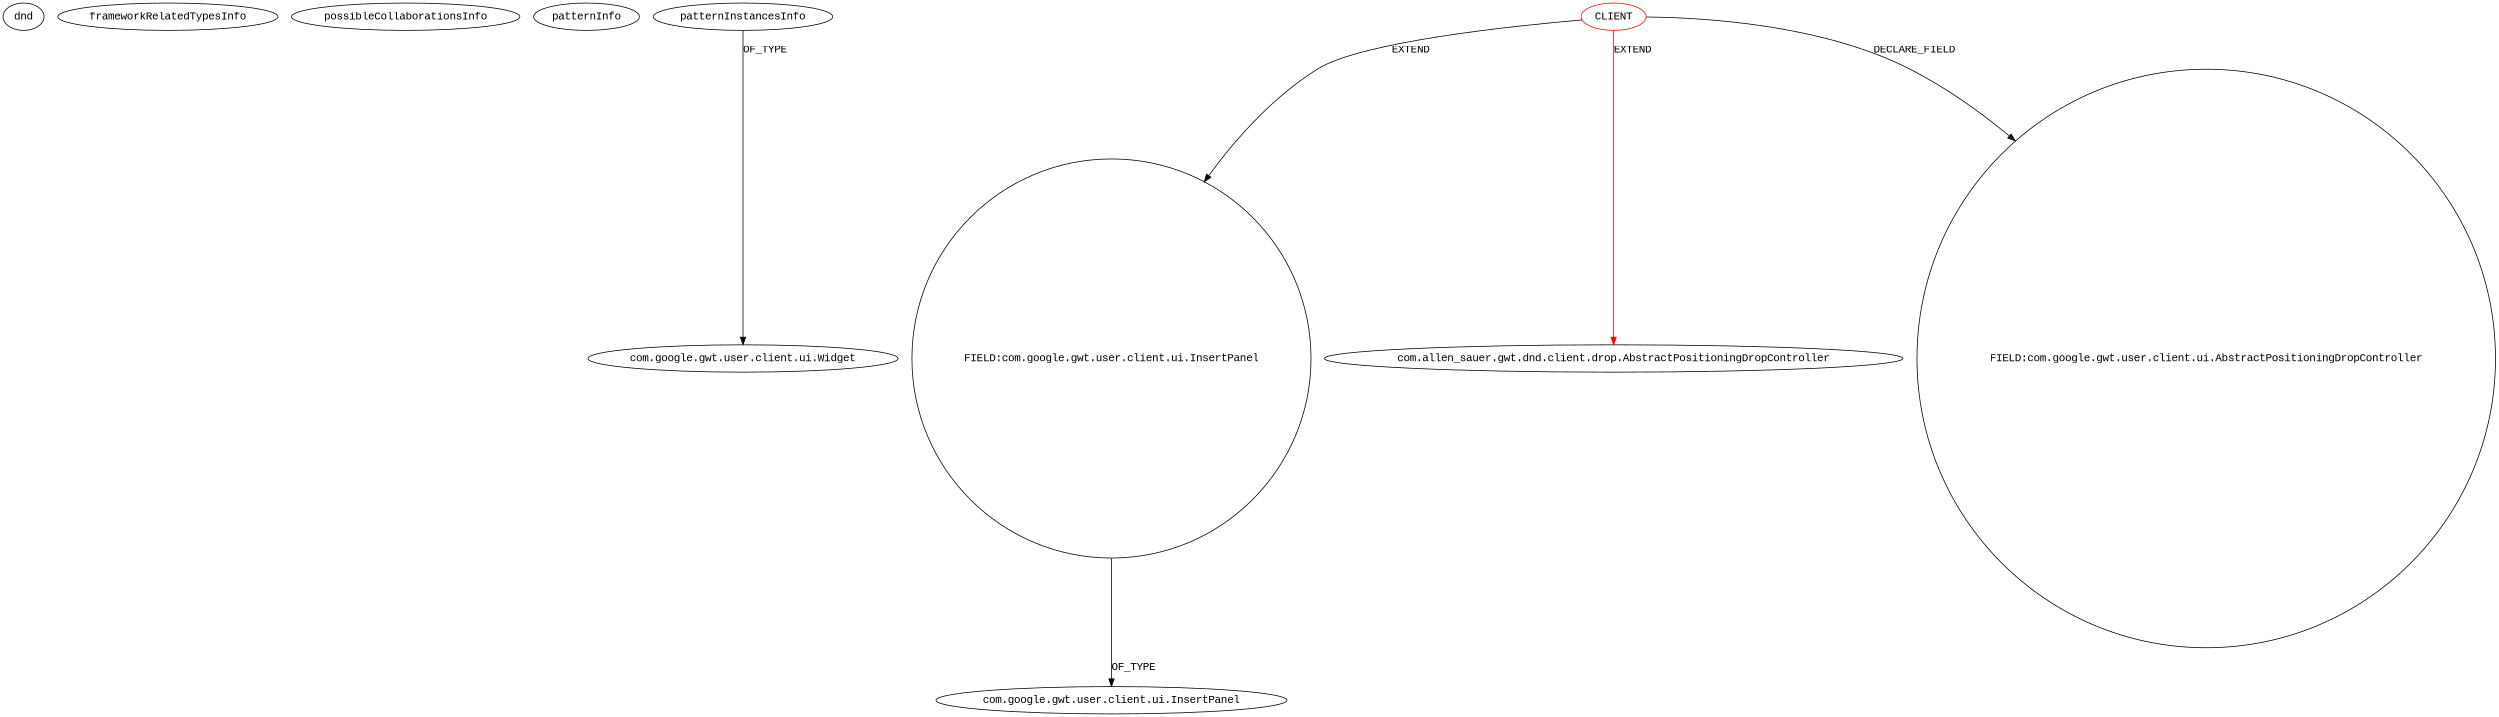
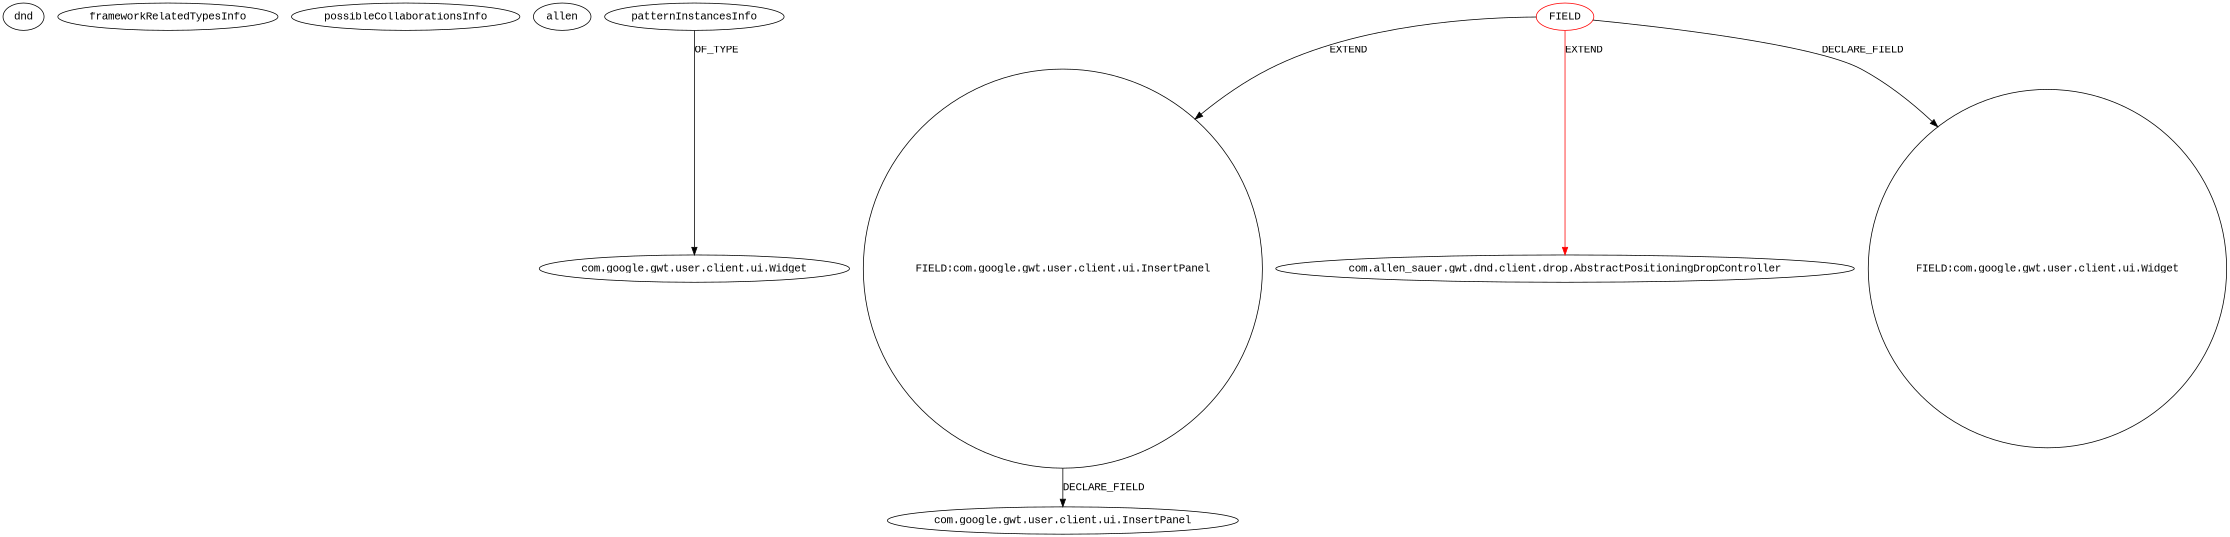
node "patternInfo": label "patternInfo" -> "allen"
node "CLIENT": label "CLIENT" -> "FIELD"
node "FIELD:com.google.gwt.user.client.ui.AbstractPositioningDropController": label "FIELD:com.google.gwt.user.client.ui.AbstractPositioningDropController" -> "FIELD:com.google.gwt.user.client.ui.Widget"
edge "FIELD:com.google.gwt.user.client.ui.InsertPanel" -> "com.google.gwt.user.client.ui.InsertPanel": label "OF_TYPE" -> "DECLARE_FIELD"
